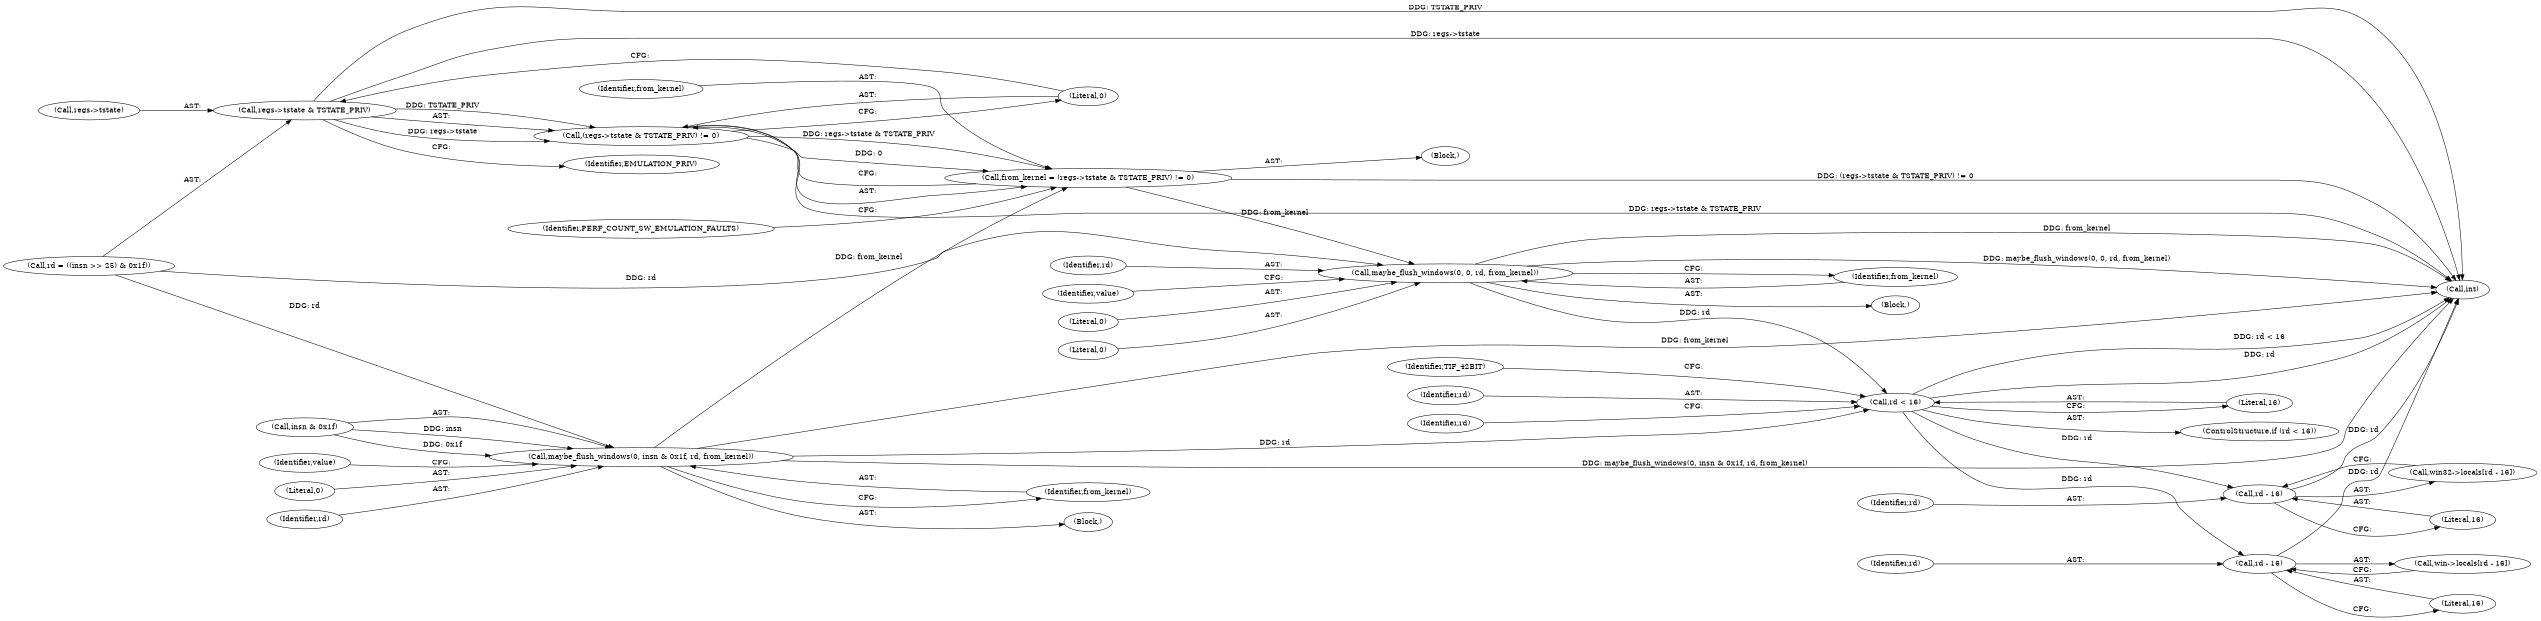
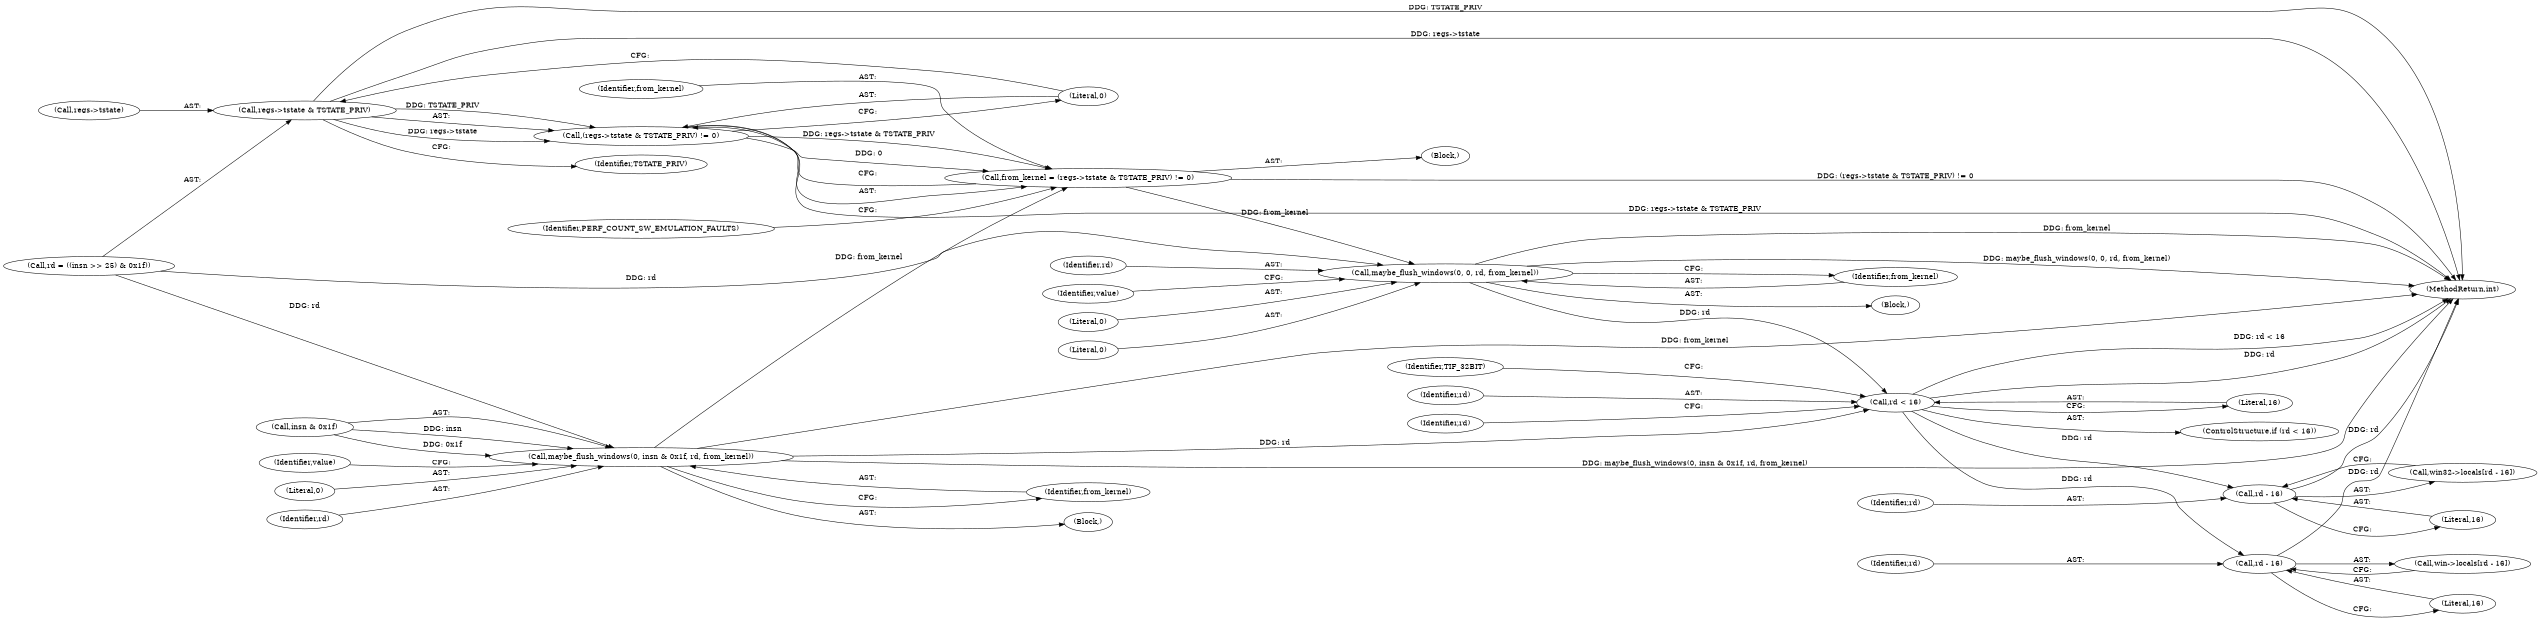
node "(Identifier,EMULATION_PRIV)": label "(Identifier,EMULATION_PRIV)" -> "(Identifier,TSTATE_PRIV)"
node "(Call,int)": label "(Call,int)" -> "(MethodReturn,int)"
node "(Identifier,TIF_42BIT)": label "(Identifier,TIF_42BIT)" -> "(Identifier,TIF_32BIT)"
